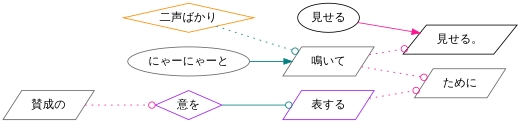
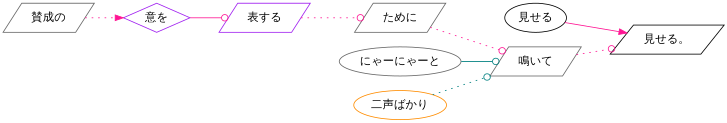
node "二声ばかり": shape diamond -> ellipse
edge "にゃーにゃーと" -> "鳴いて": arrowhead normal -> odot
edge "鳴いて" -> "ために": reversed
edge "賛成の" -> "意を": arrowhead odot -> normal
edge "意を" -> "表する": color teal -> deeppink
